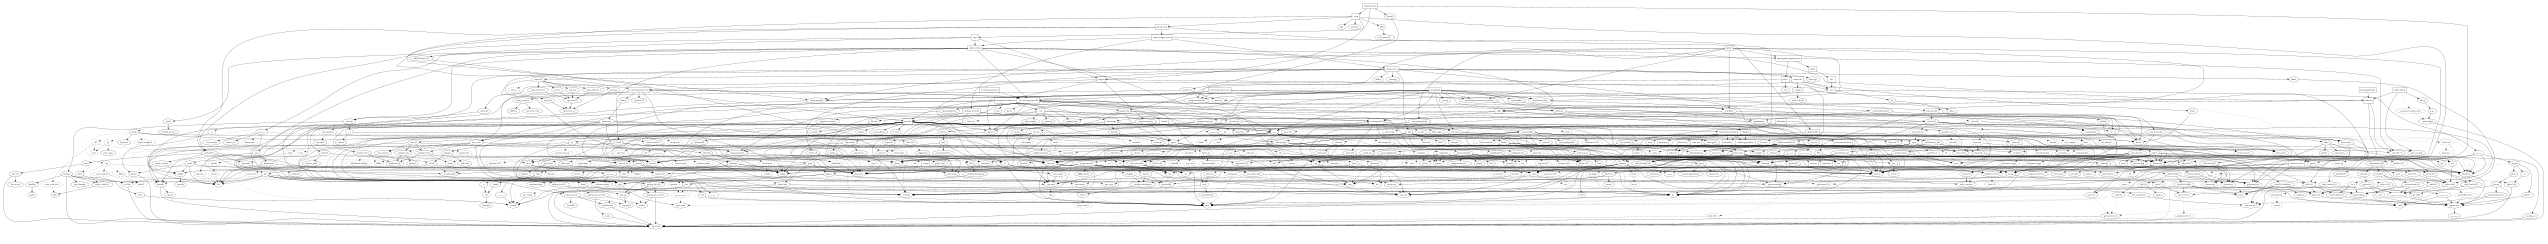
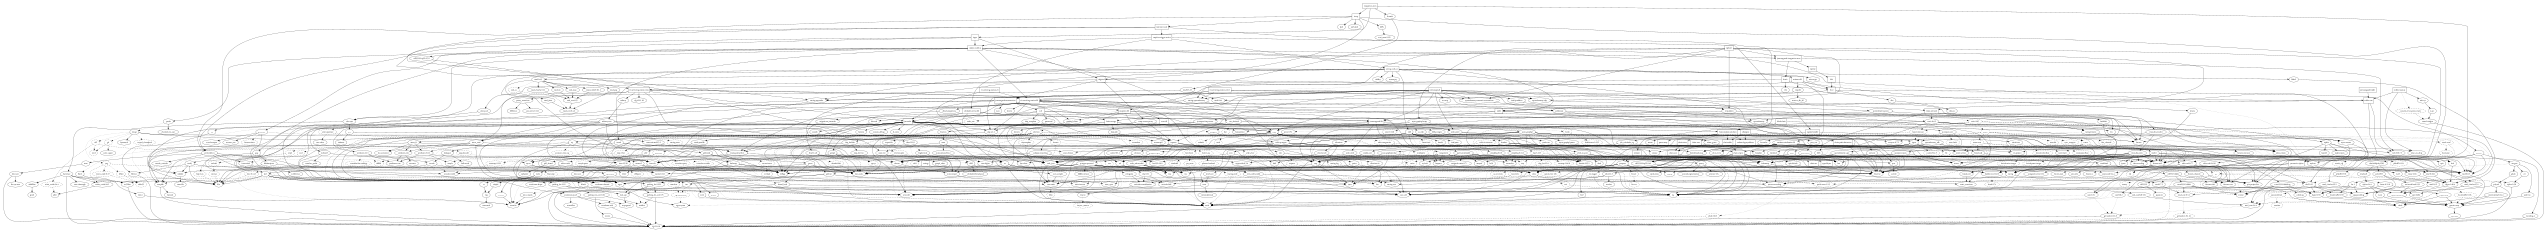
edge "vit-servicing-station-tests" -> "sharded-slab": now "vit-servicing-station-tests" -> "dyn-clone"
